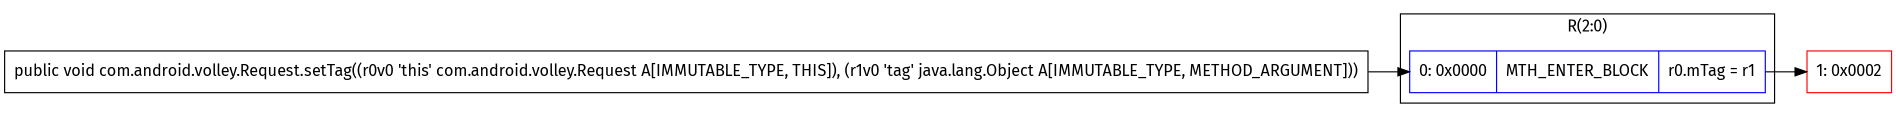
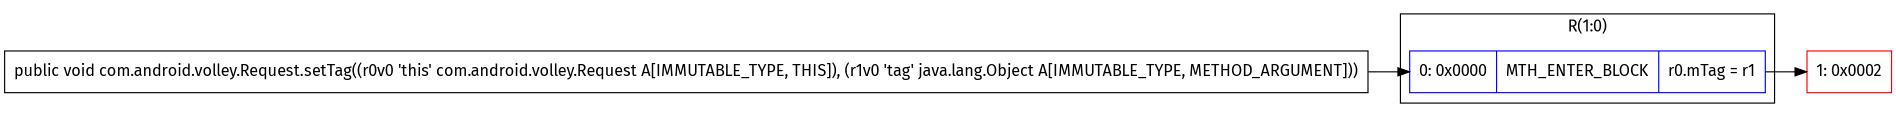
cluster "R(2:0)": label "R(2:0)" -> "R(1:0)"
